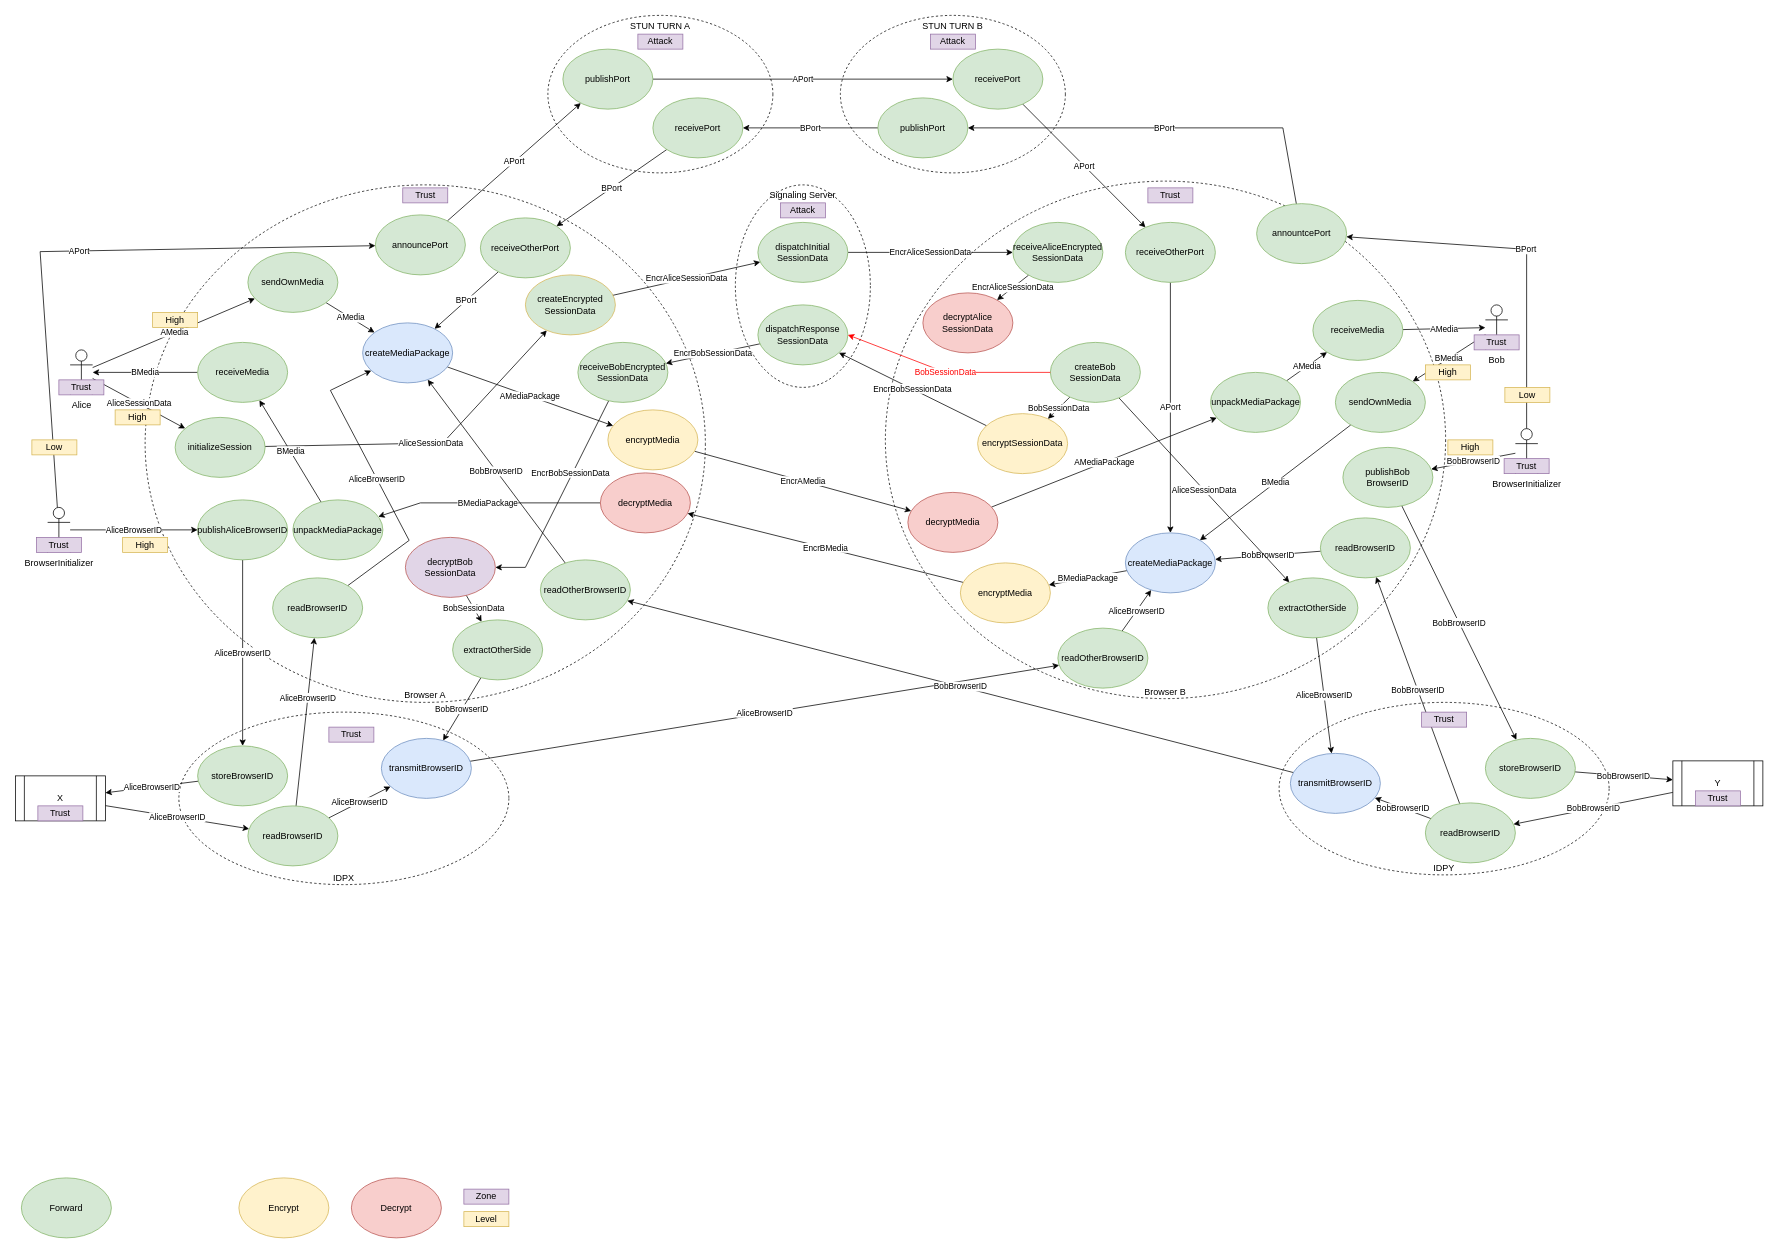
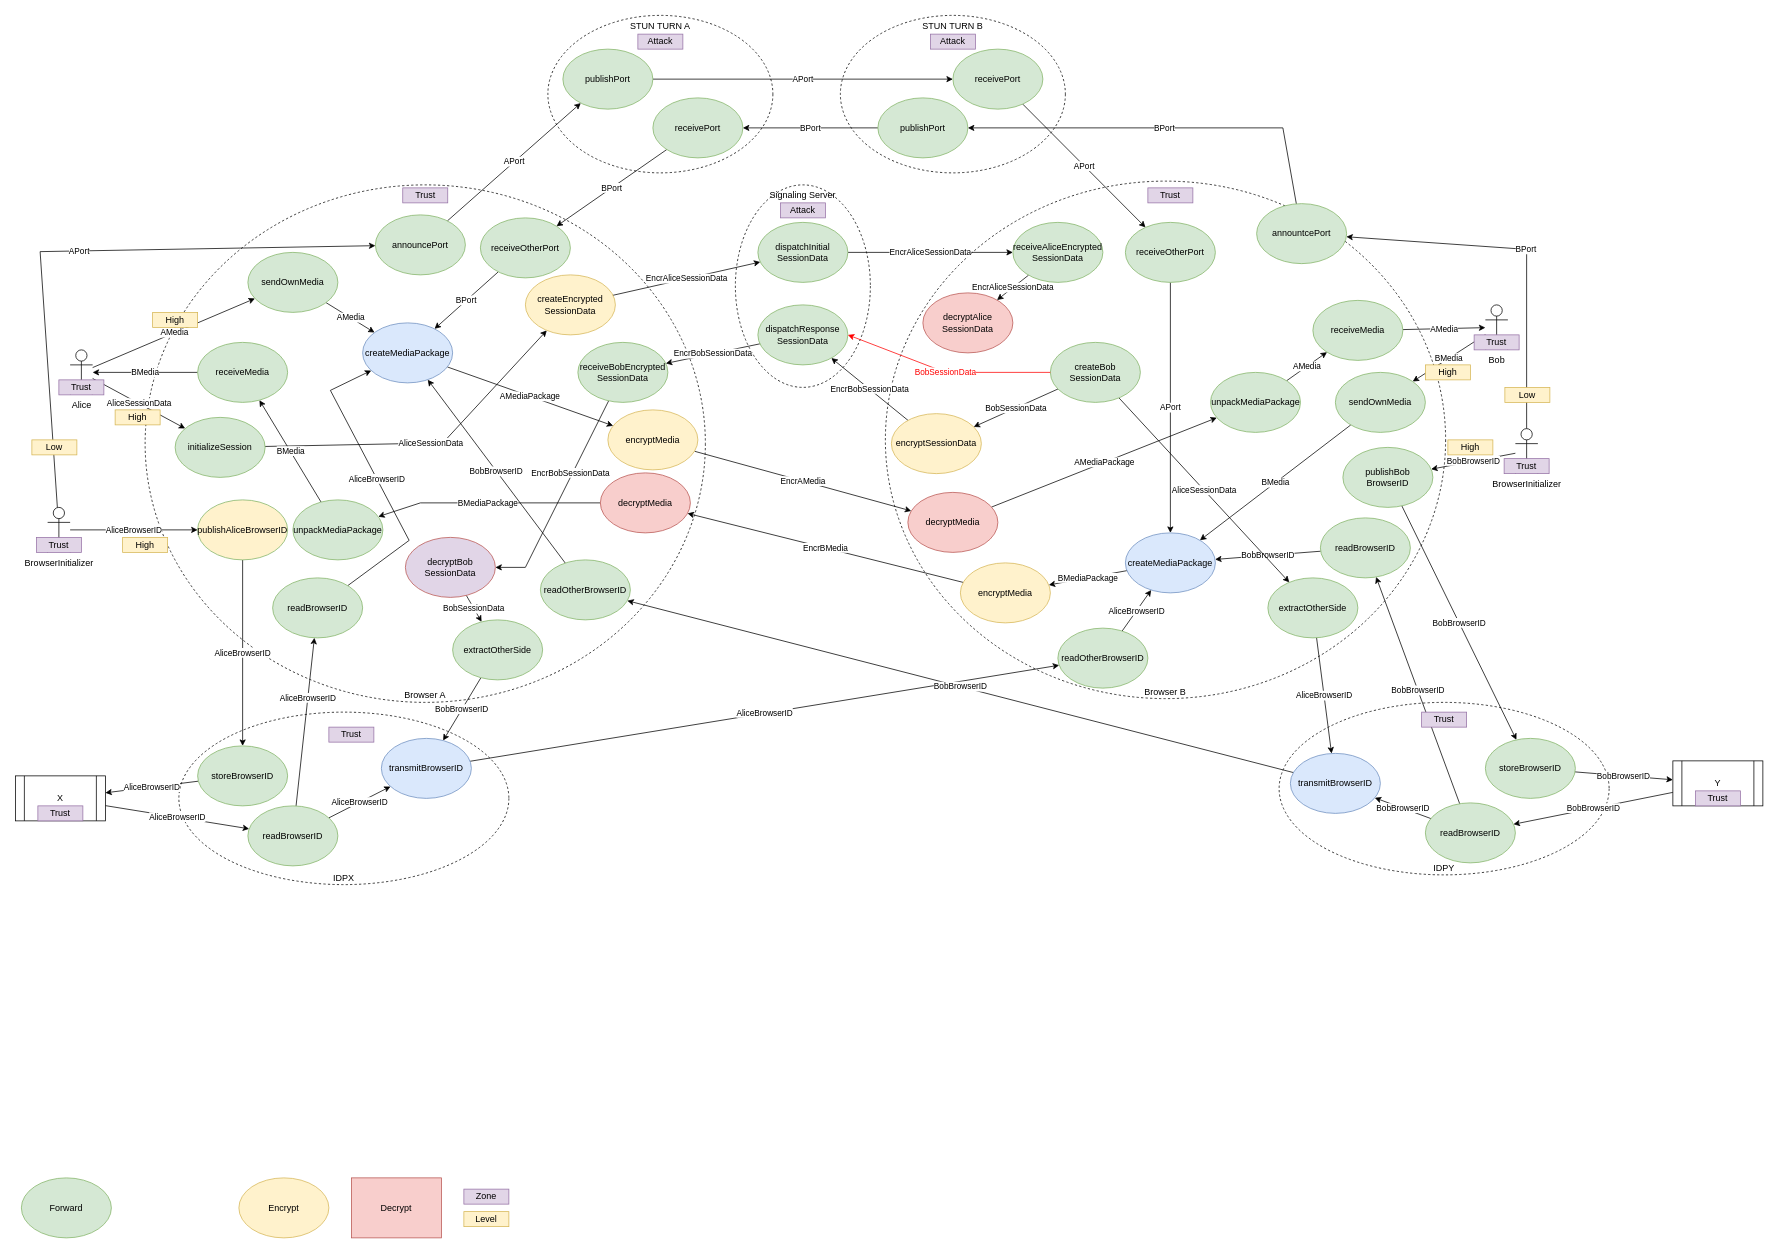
node "createEncrypted SessionData": fillcolor #d5e8d4 -> #fff2cc
node "encryptSessionData": moved (1023, 444) -> (936, 444)
node "publishAliceBrowserID": fillcolor #d5e8d4 -> #fff2cc
node "Decrypt": shape ellipse -> rectangle
